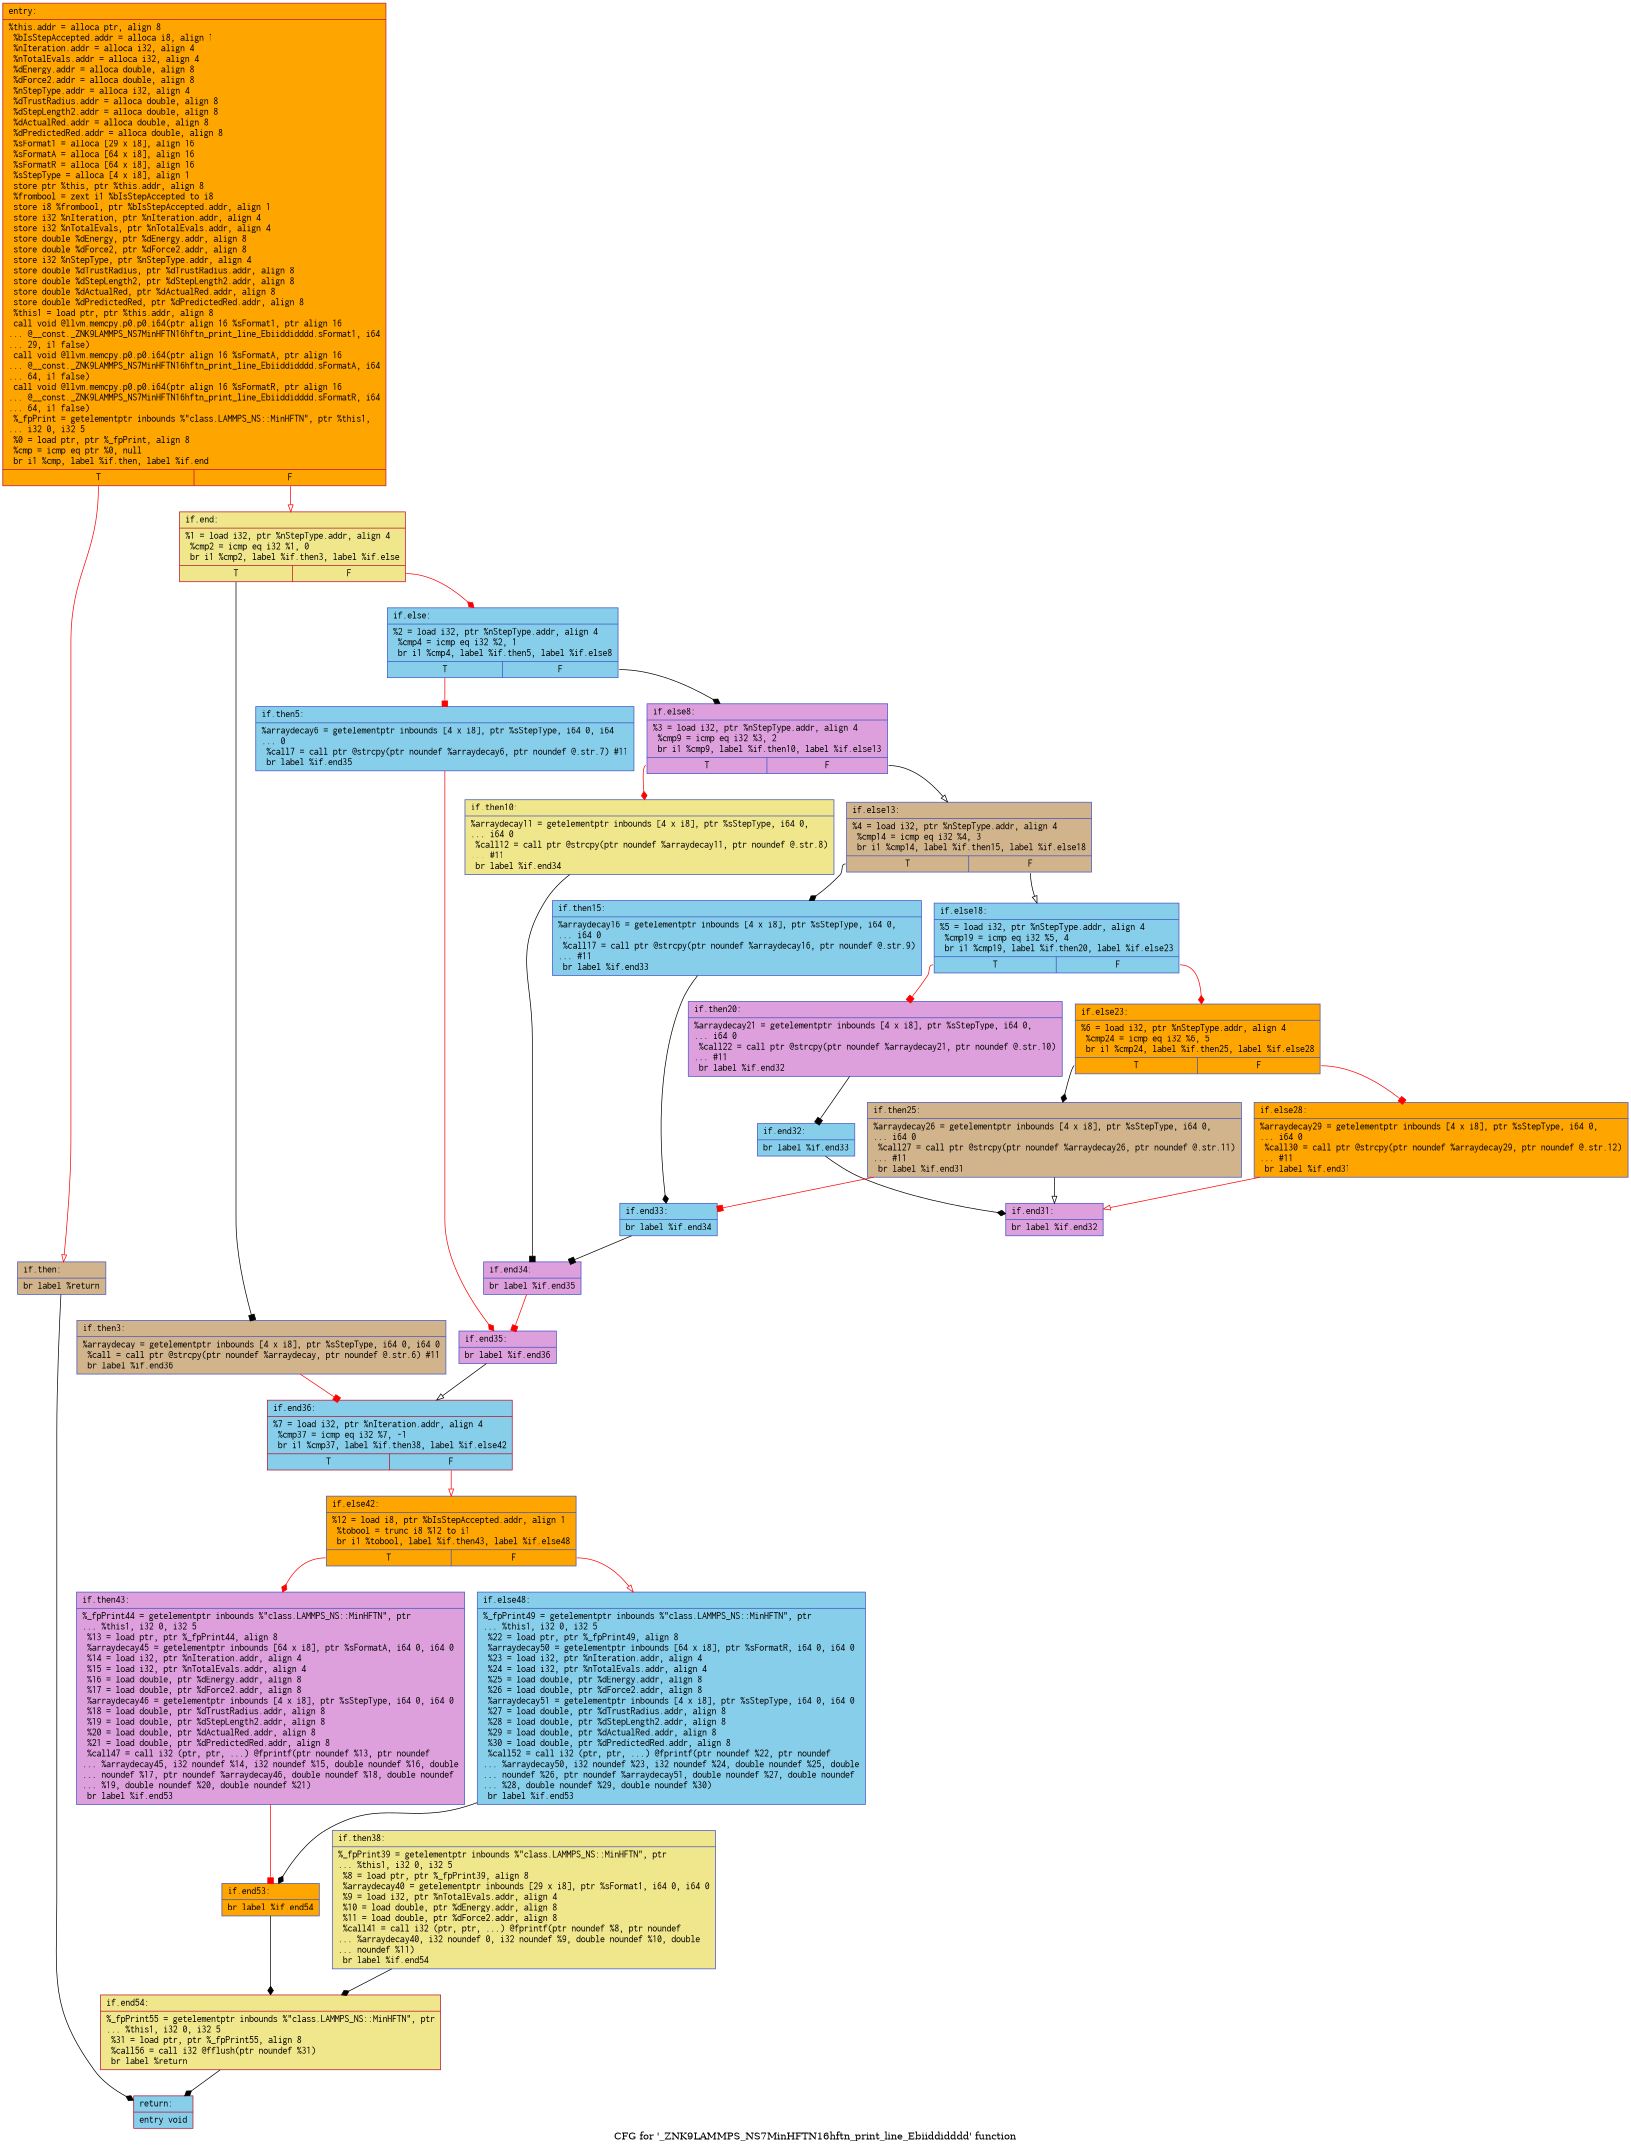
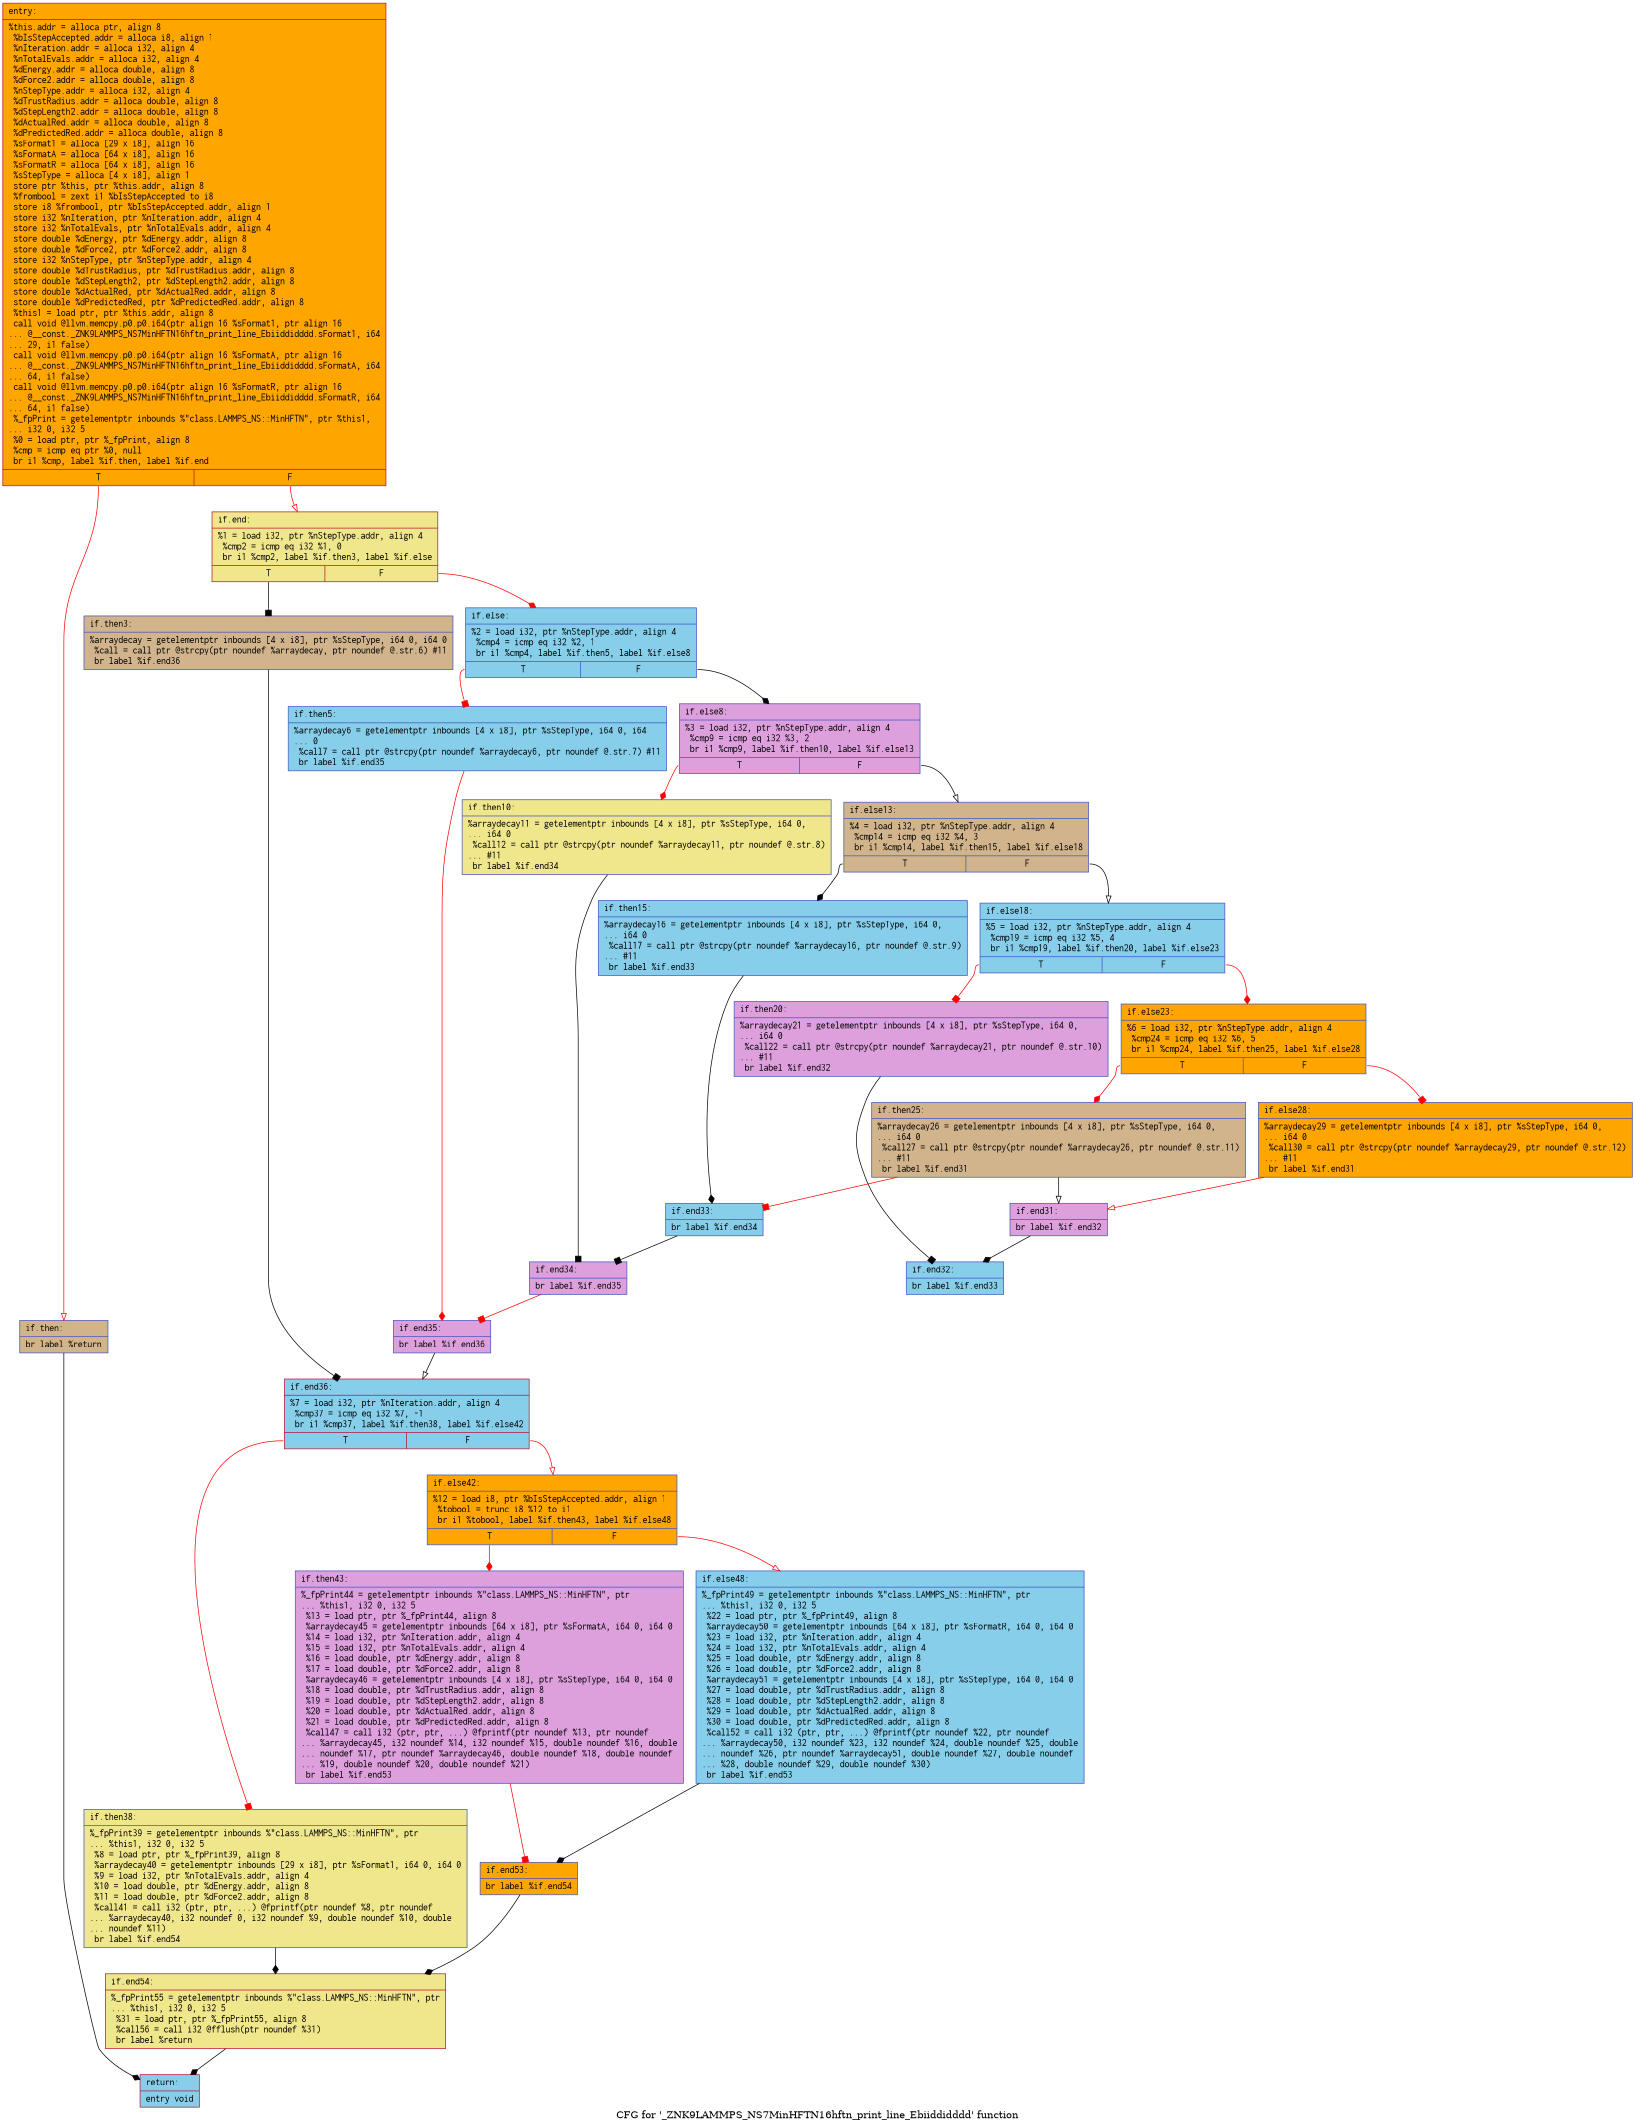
edge "if.else23:" -> "if.then25:": color black -> red
edge "if.end32:" -> "if.end31:": reversed
edge "if.then3:" -> "if.end36:": color red -> black
edge "if.end36:" -> "if.then38:": added
